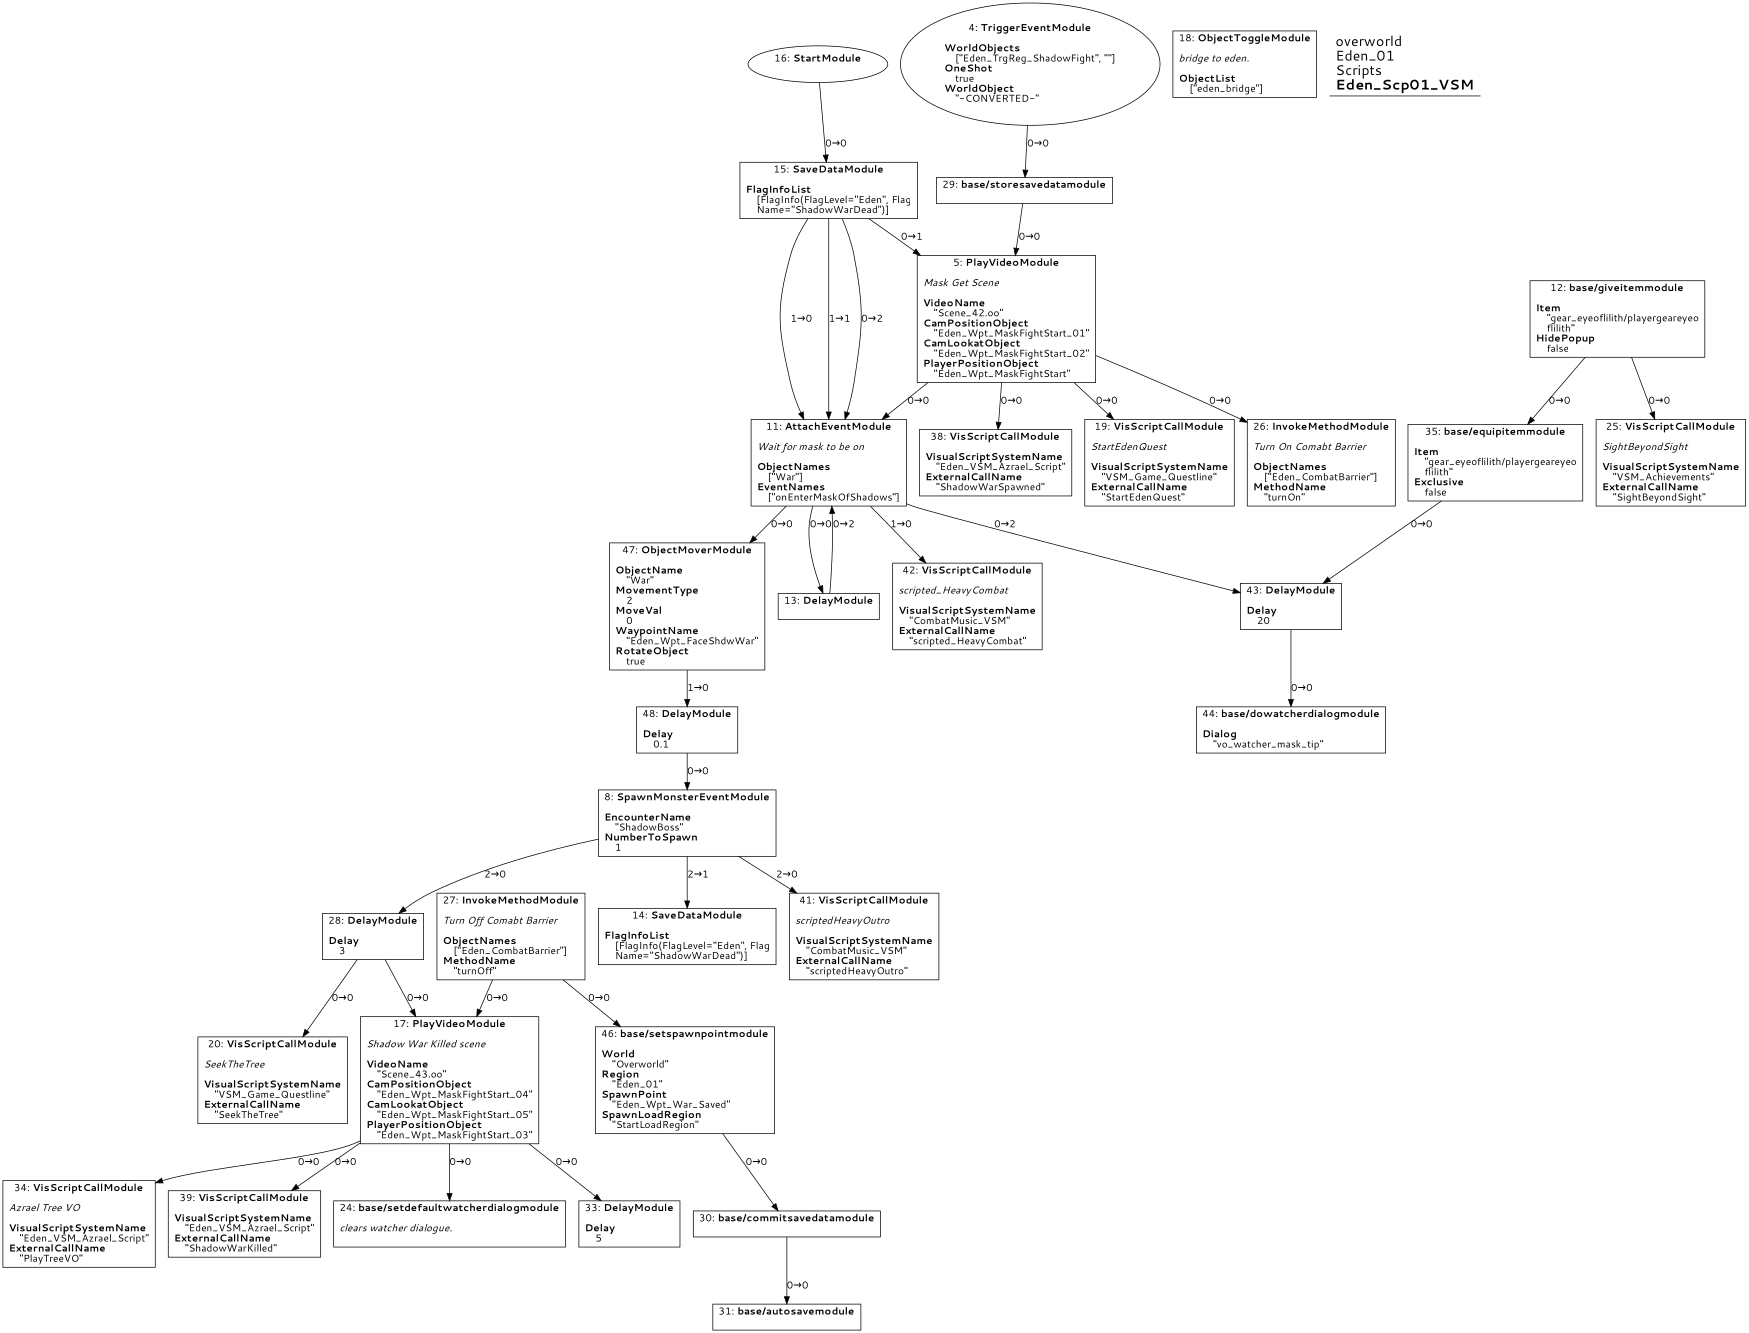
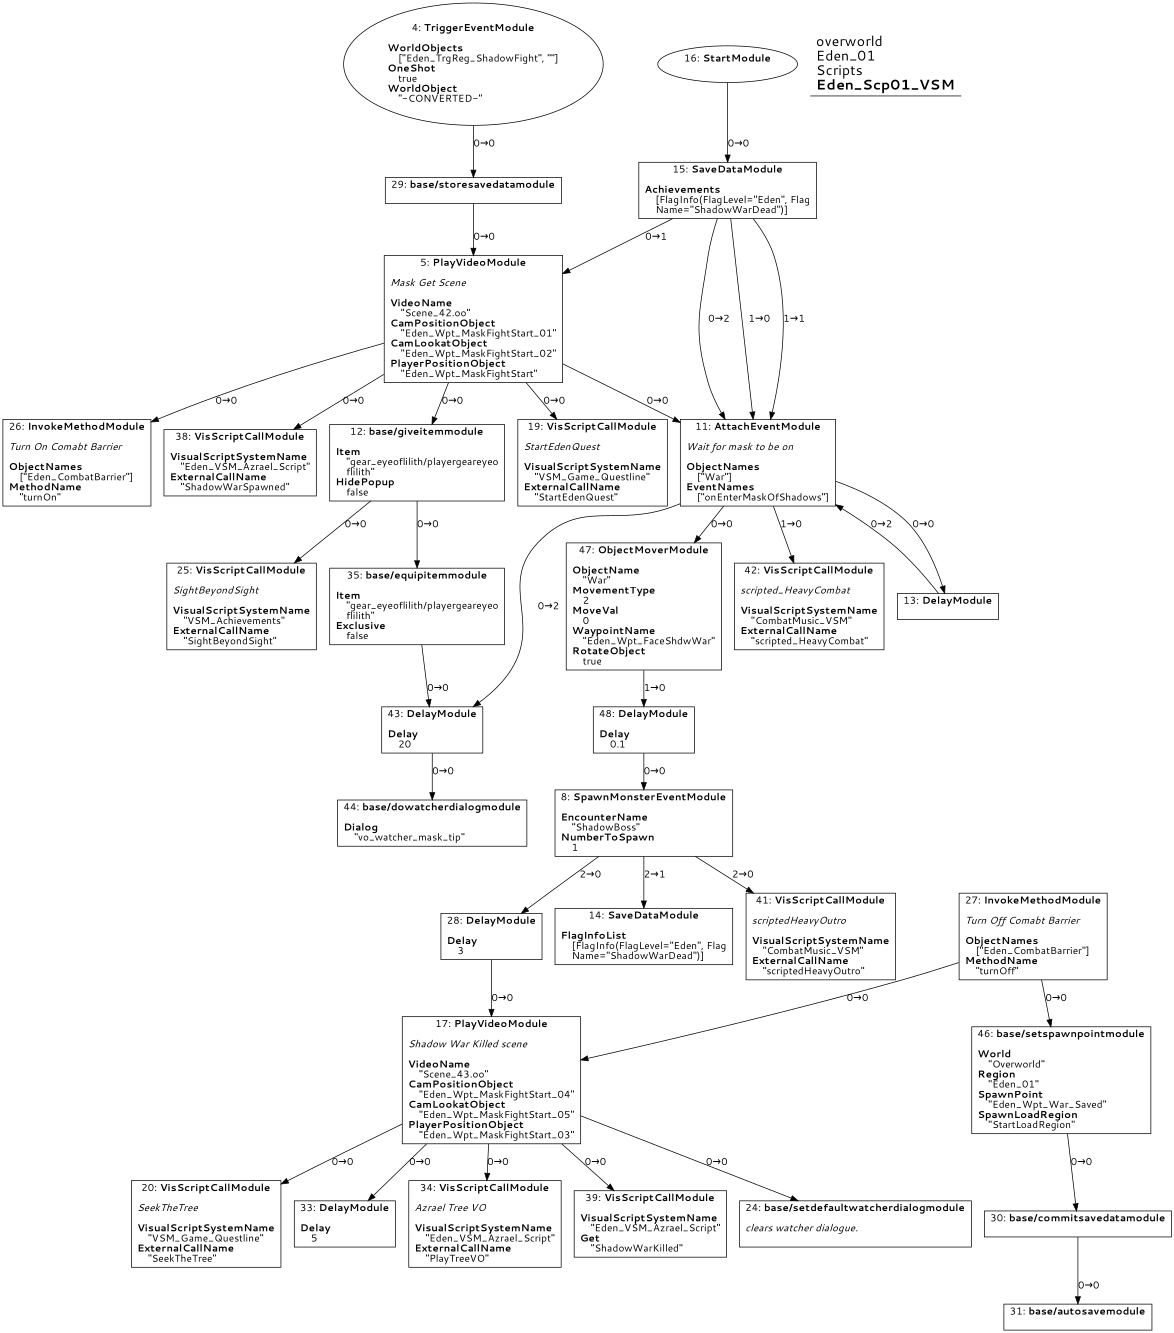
node "18:": removed
node "15:": text "FlagInfoList" -> "Achievements"
edge "5:" -> "12:": added, label "0→0"
edge "28:" -> "20:": now "17:" -> "20:"
node "39:": text "ExternalCallName" -> "Get"
